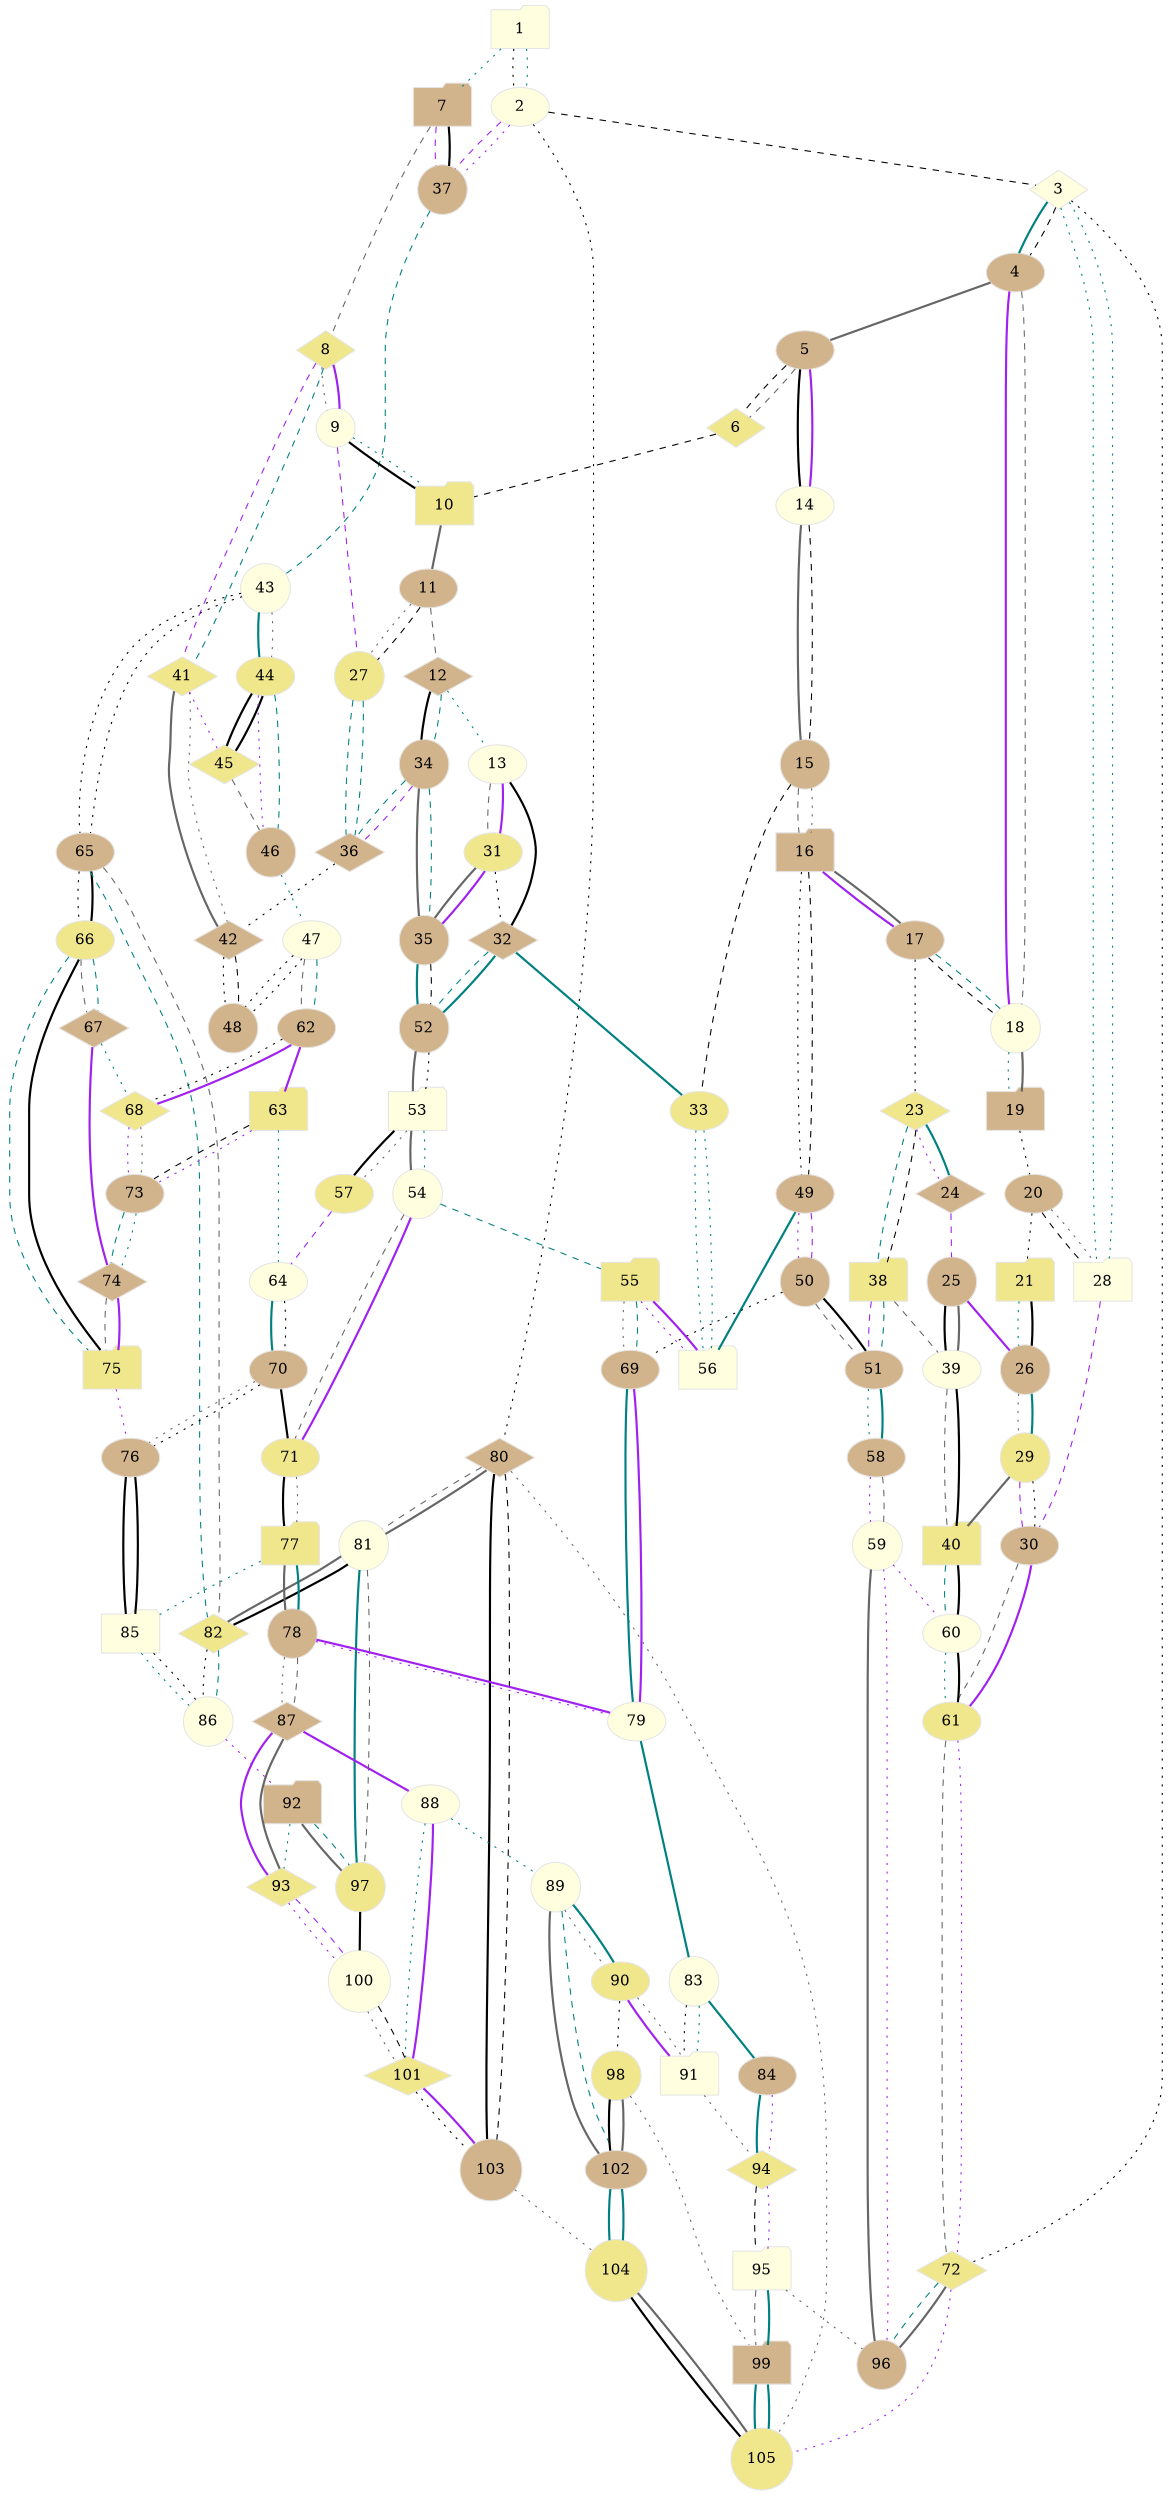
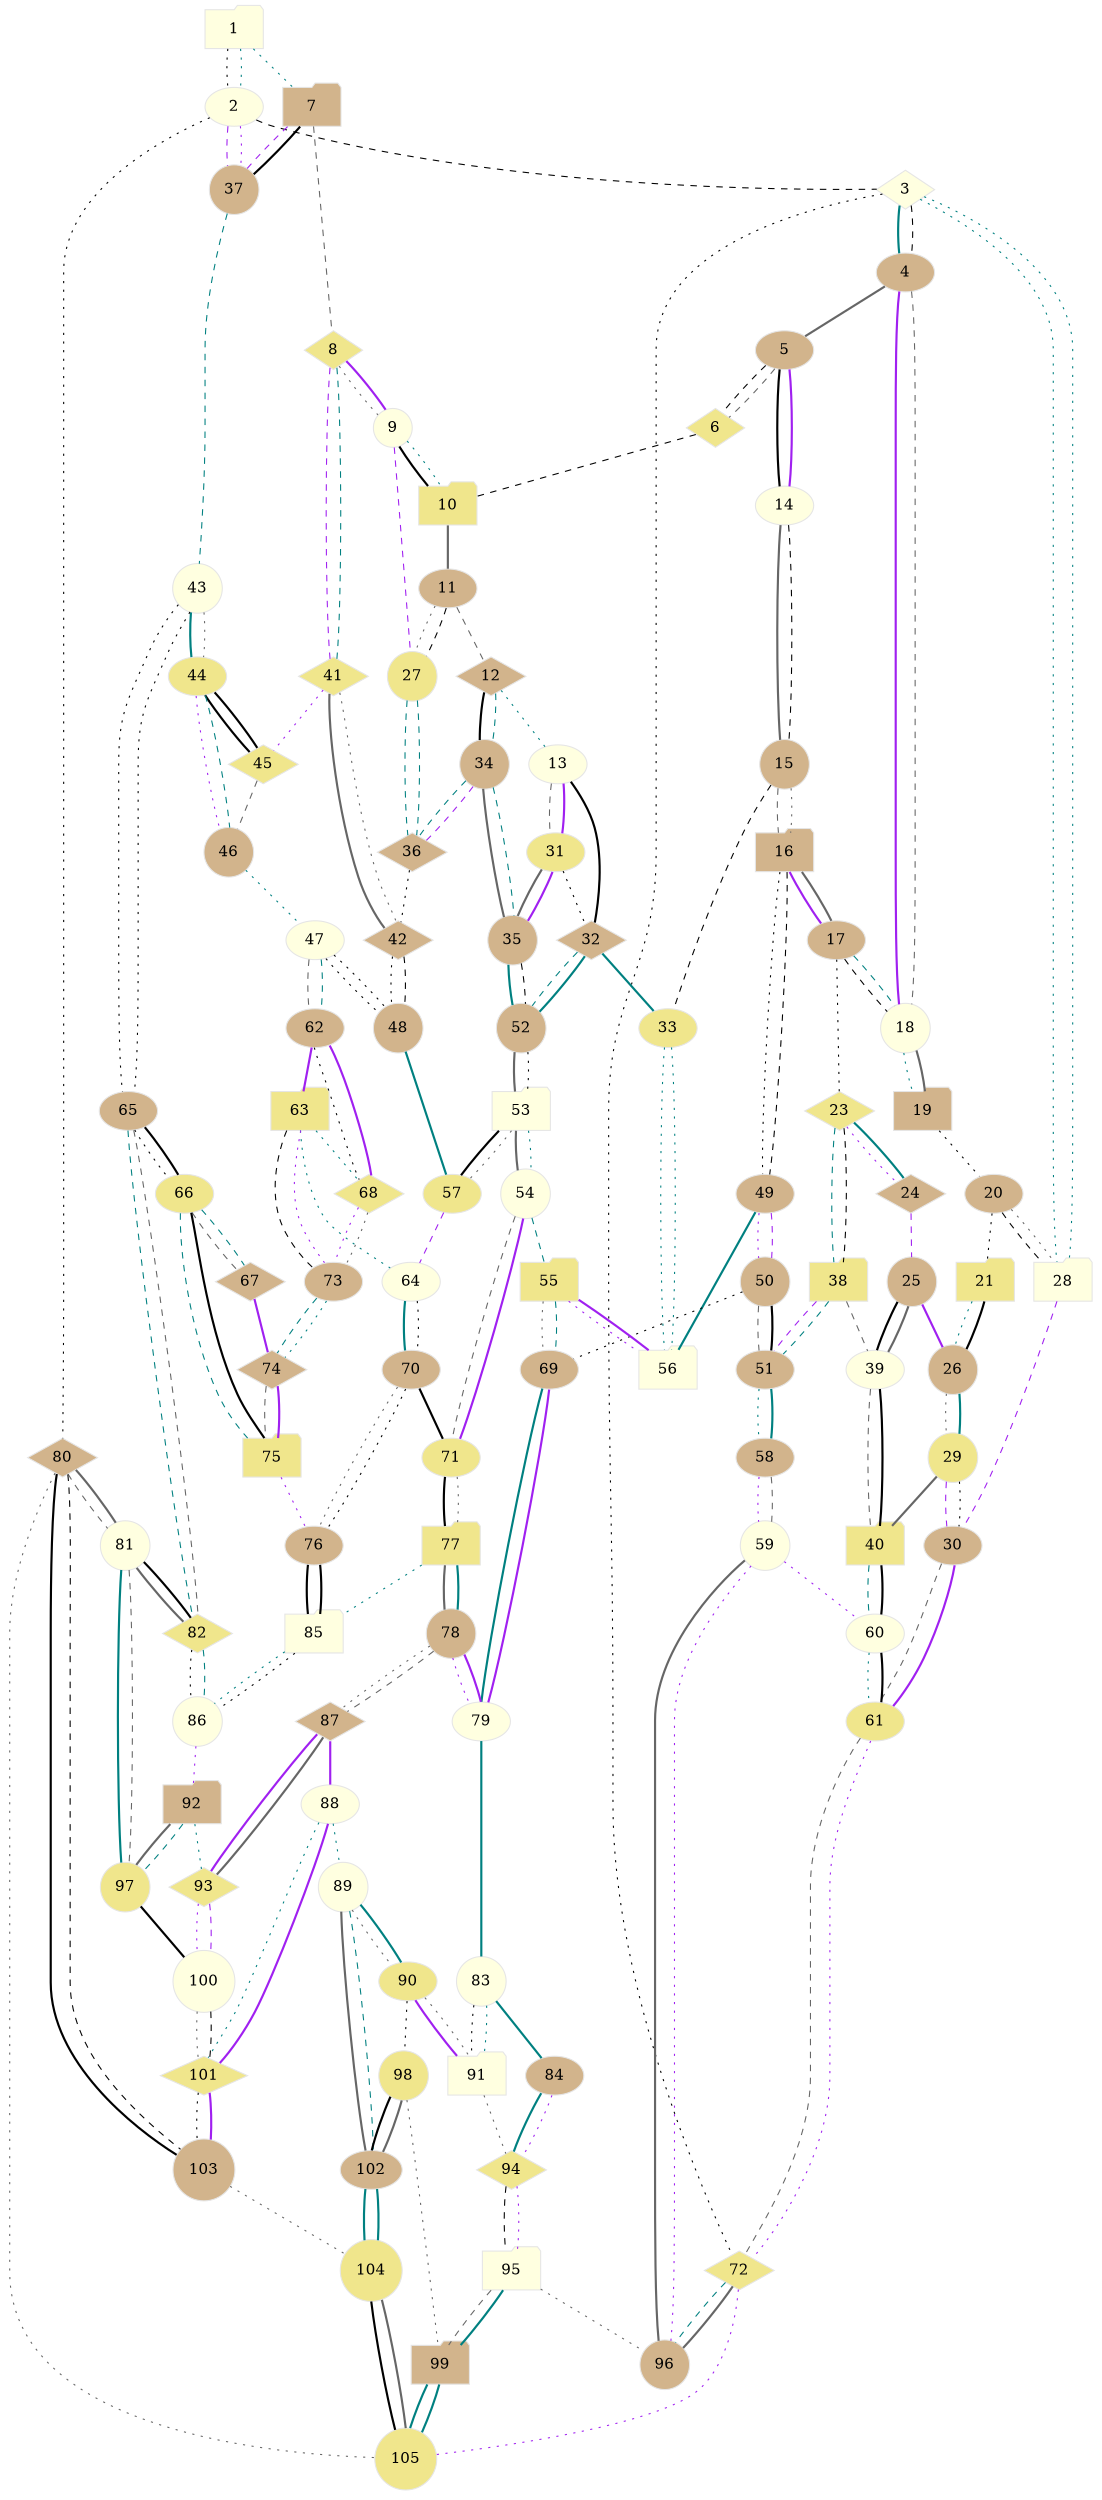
edge "67" -- "68": now "63" -- "68"
edge "48" -- "57": added
